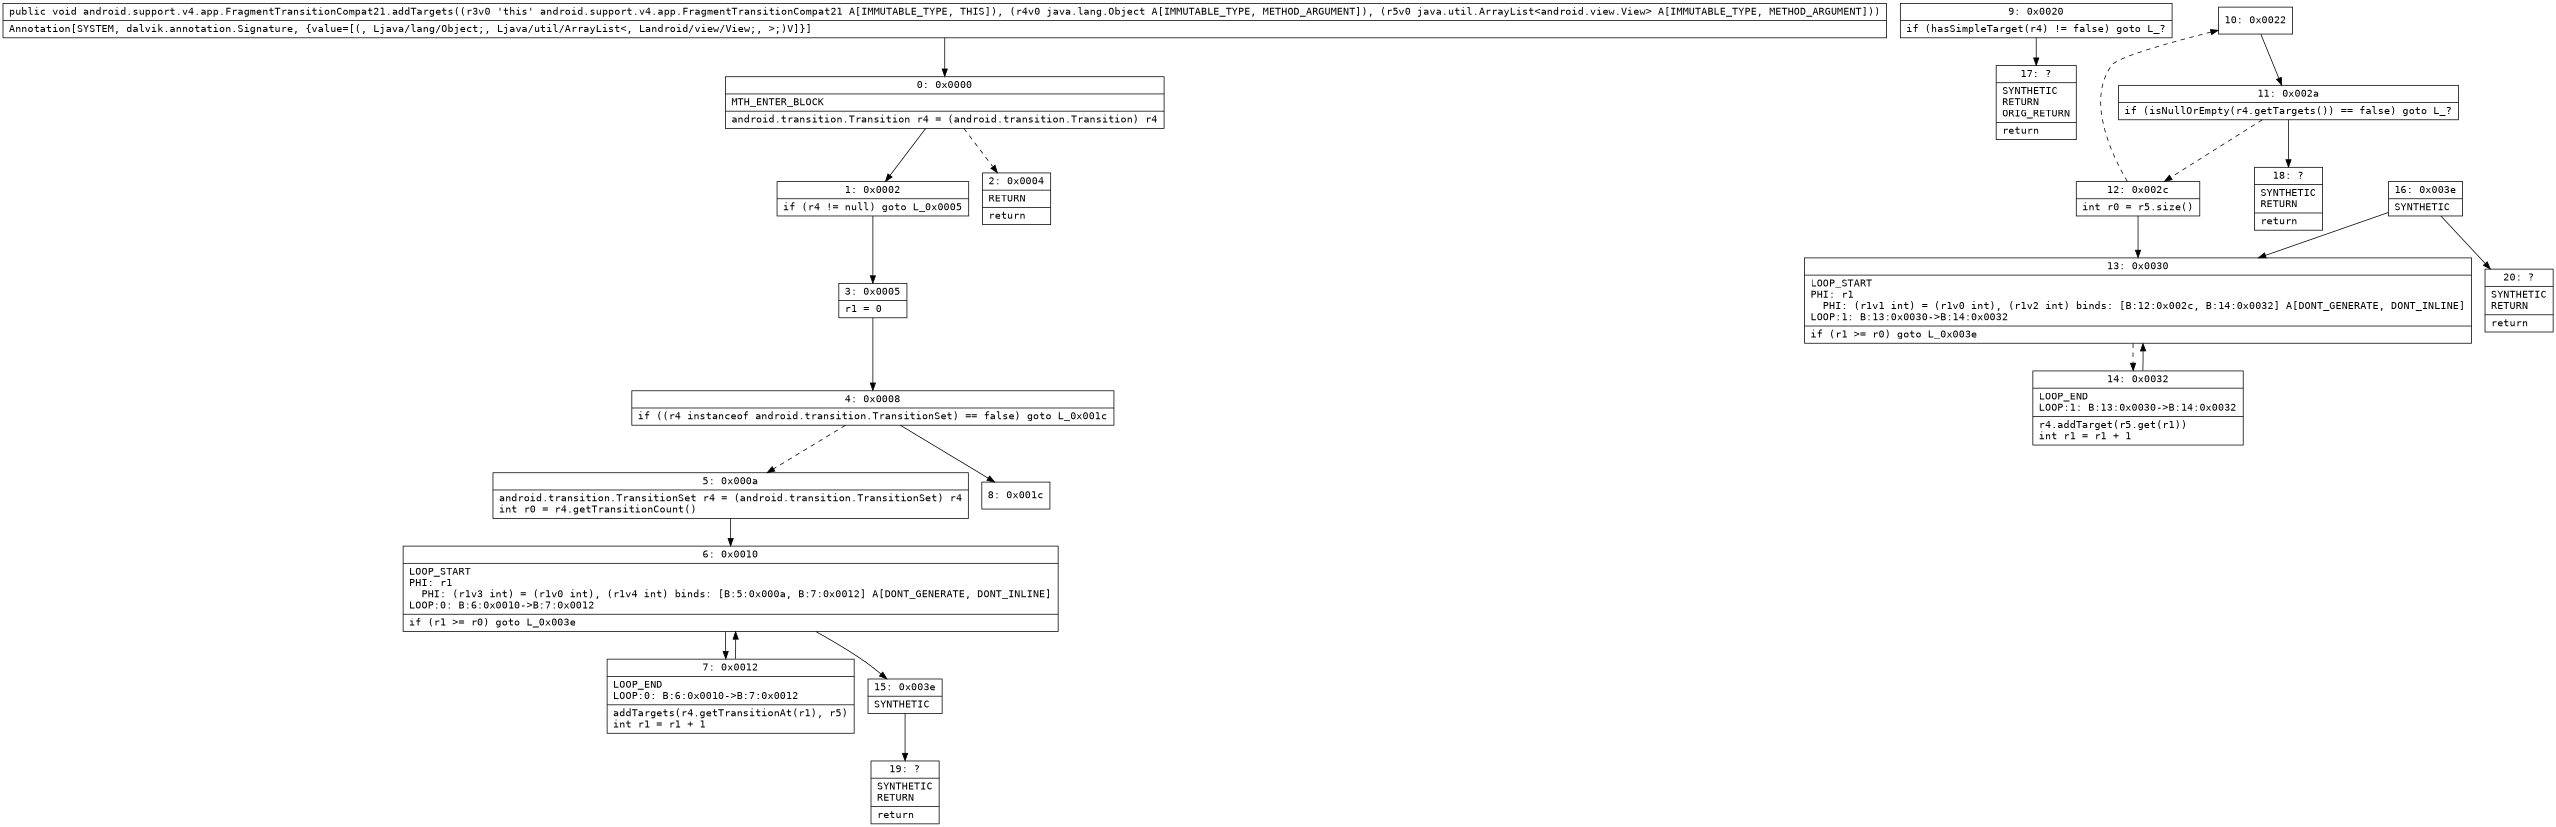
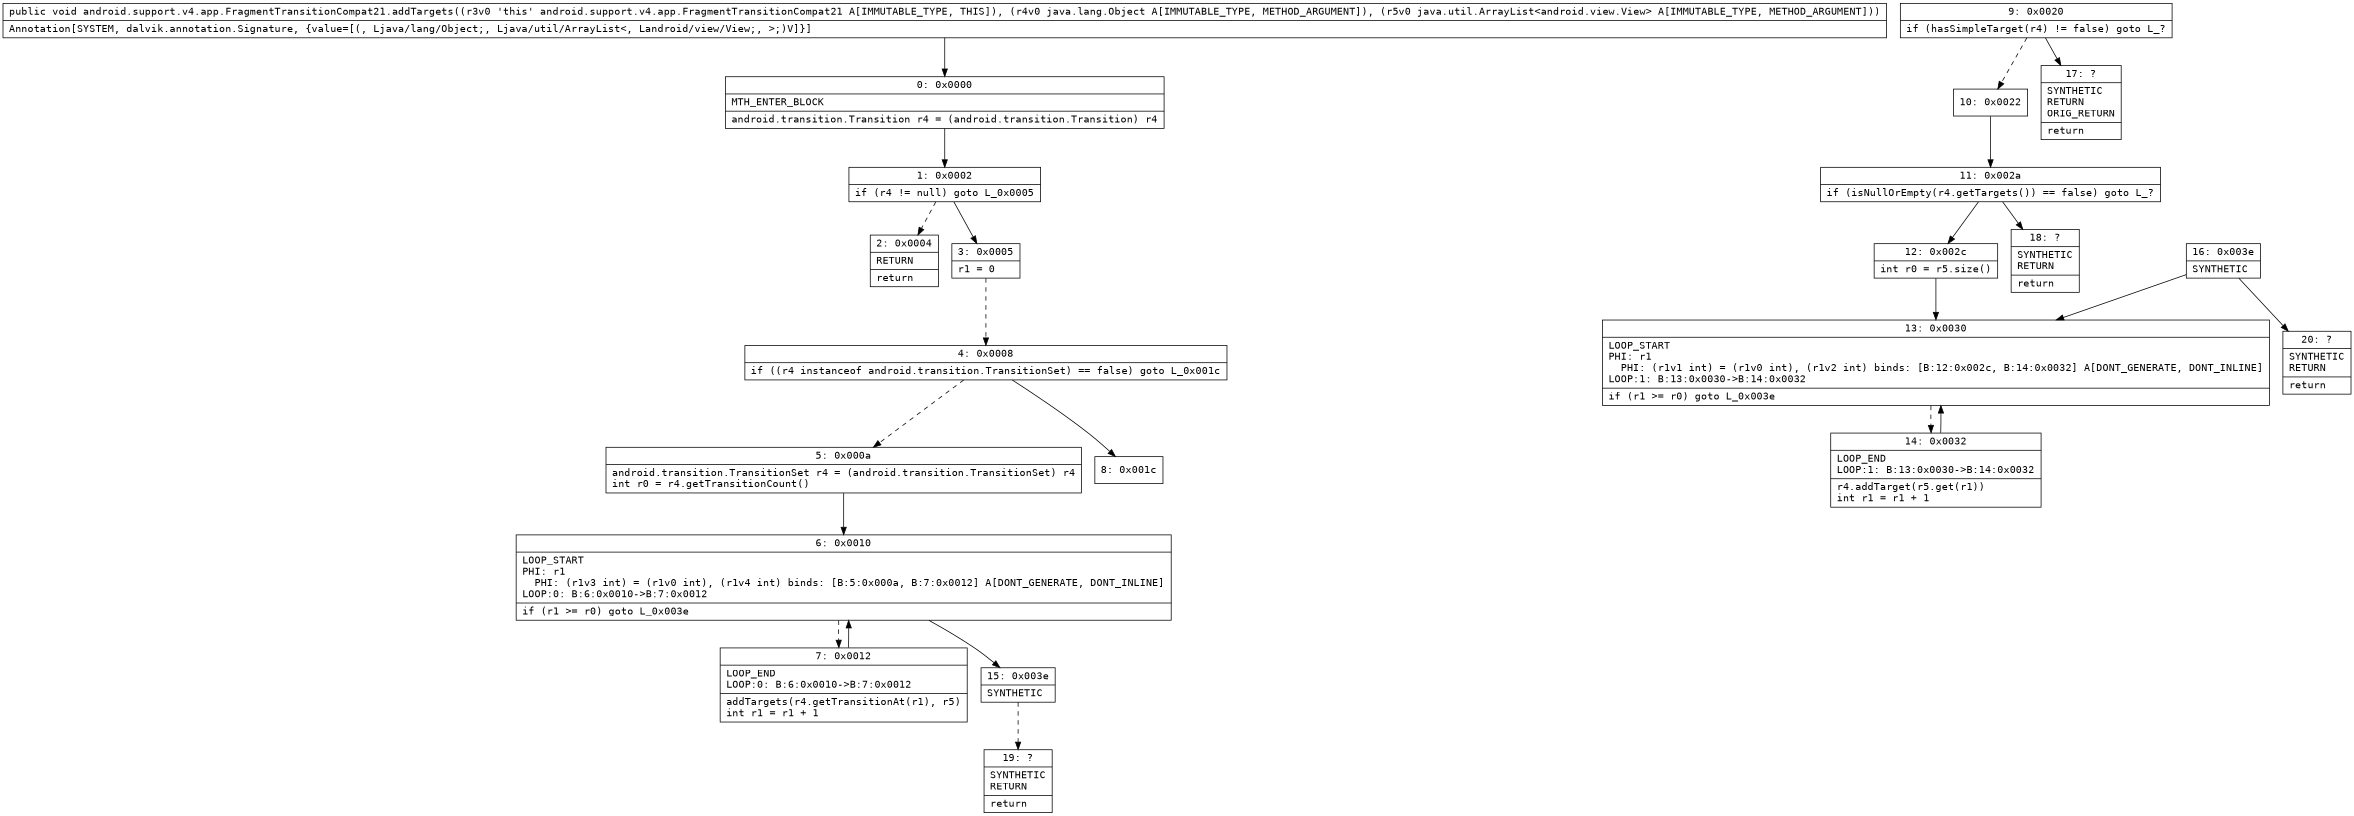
edge "12: 0x002c" -> "10: 0x0022": now "9: 0x0020" -> "10: 0x0022"
edge "0: 0x0000" -> "2: 0x0004": now "1: 0x0002" -> "2: 0x0004"
edge "11: 0x002a" -> "12: 0x002c": style dashed -> solid
edge "3: 0x0005" -> "4: 0x0008": style solid -> dashed
edge "6: 0x0010" -> "7: 0x0012": style solid -> dashed
edge "15: 0x003e" -> "19: ?": style solid -> dashed
